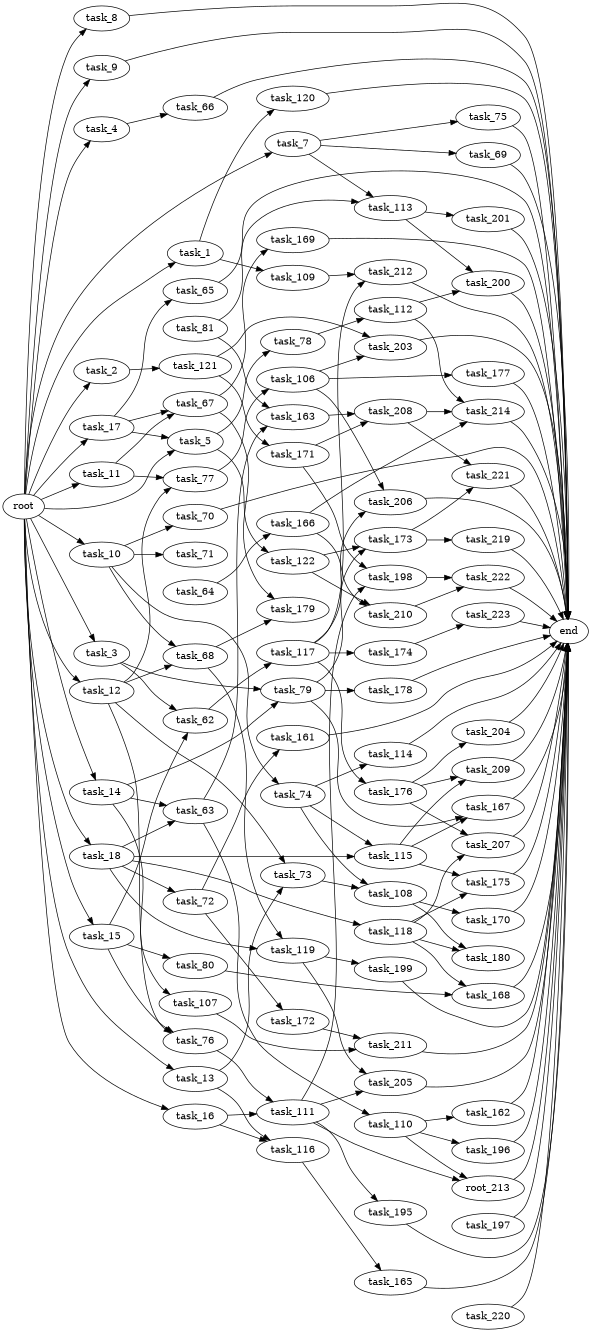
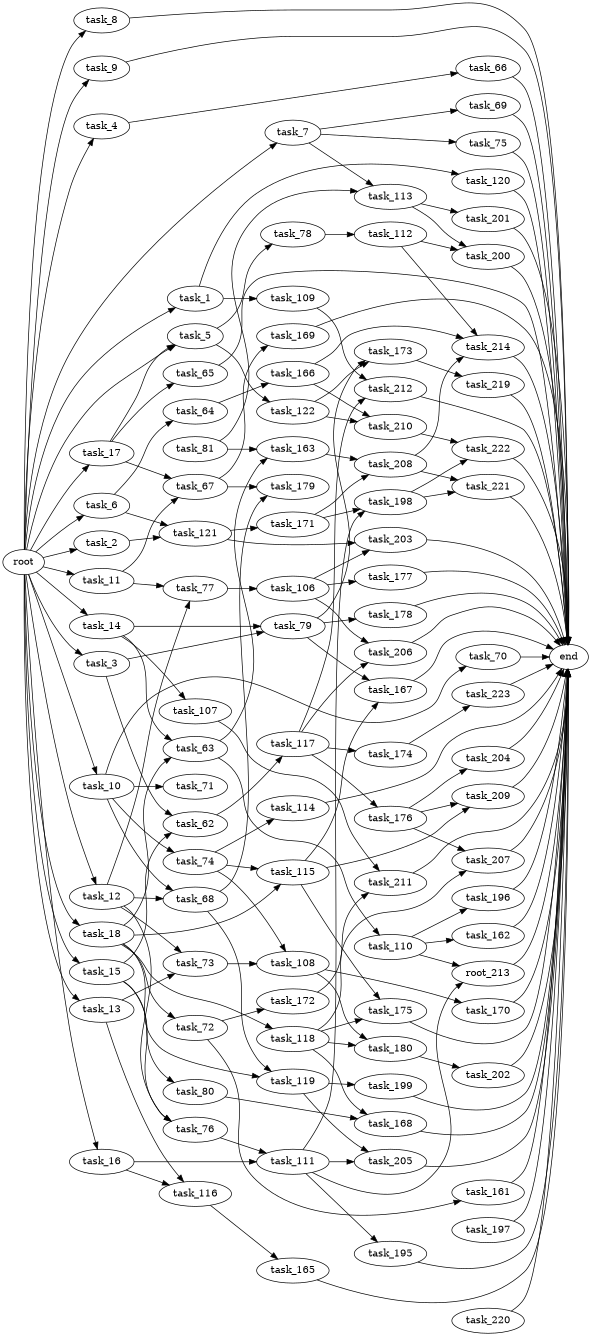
node "task_6": added
edge "task_173" -> "task_221": now "task_198" -> "task_221"
node "task_202": added
